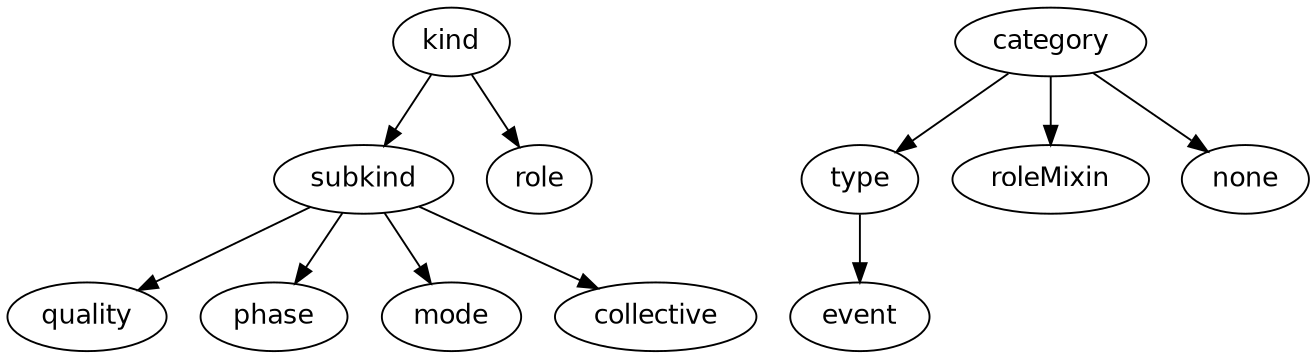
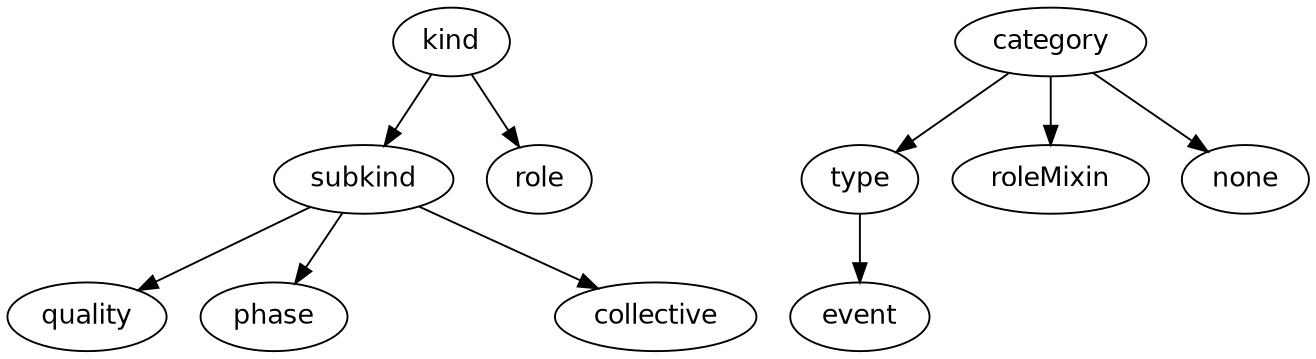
node "mode": removed
